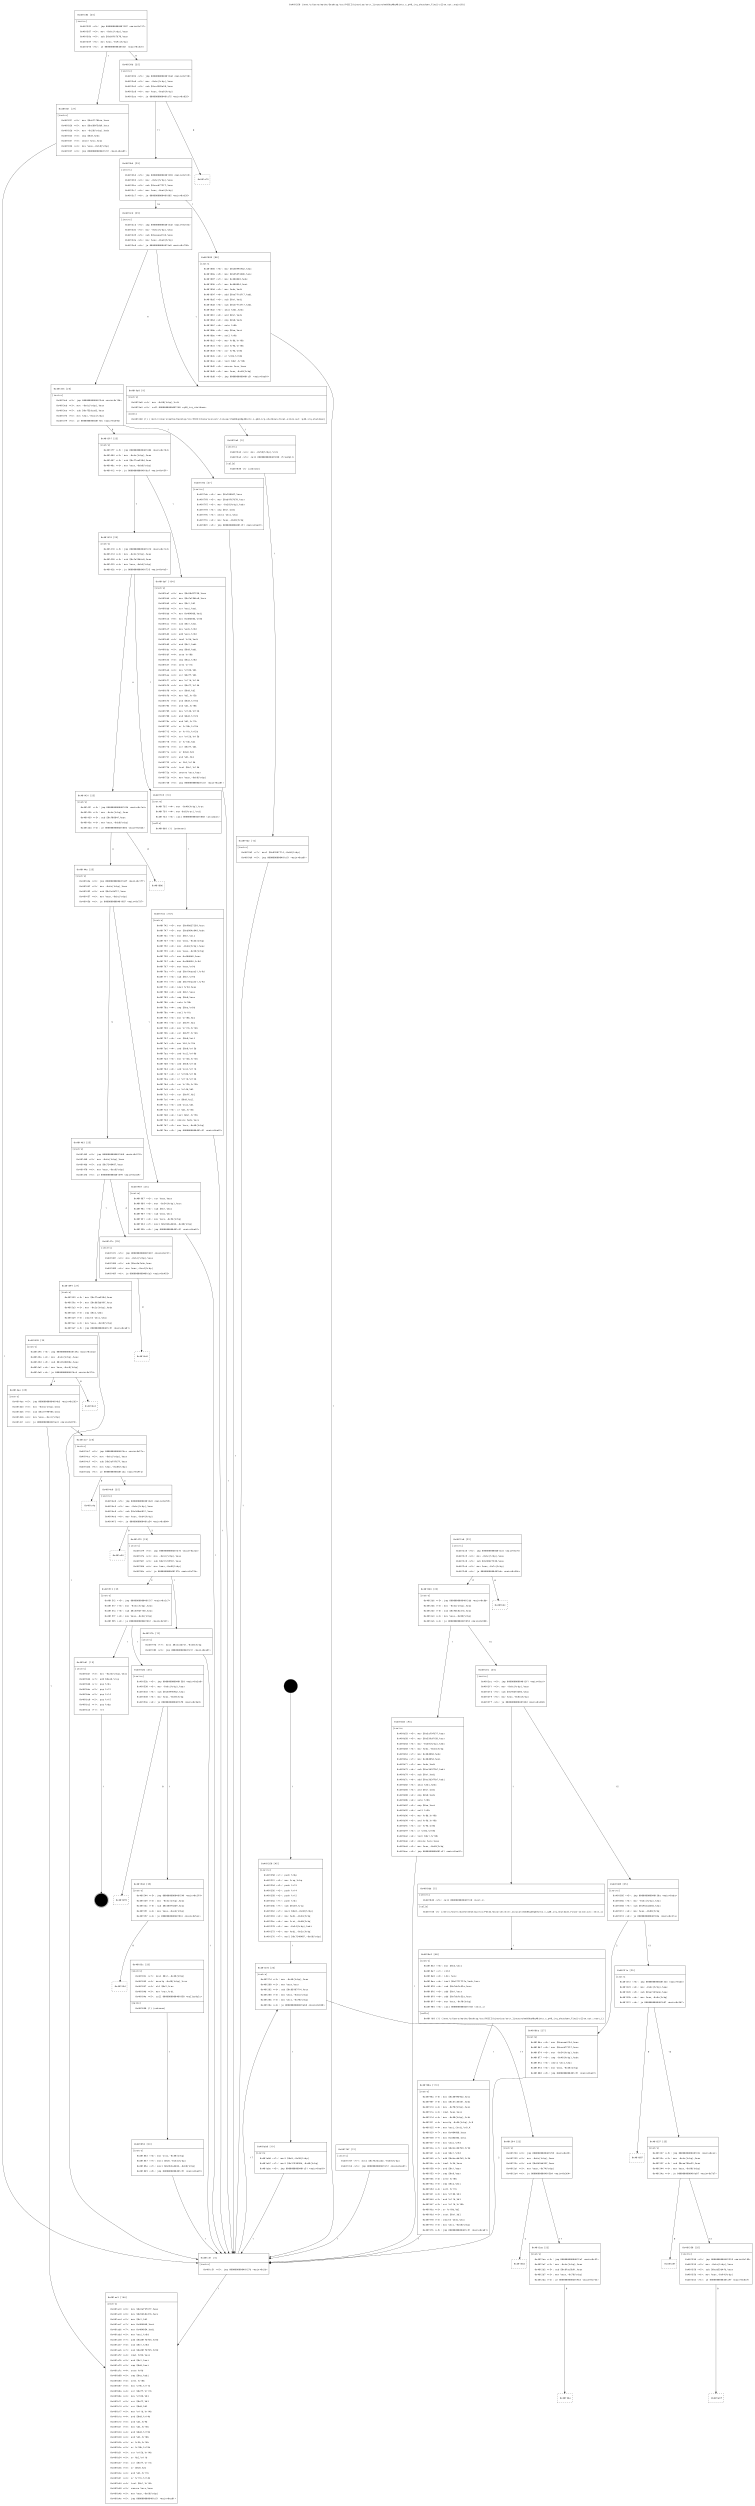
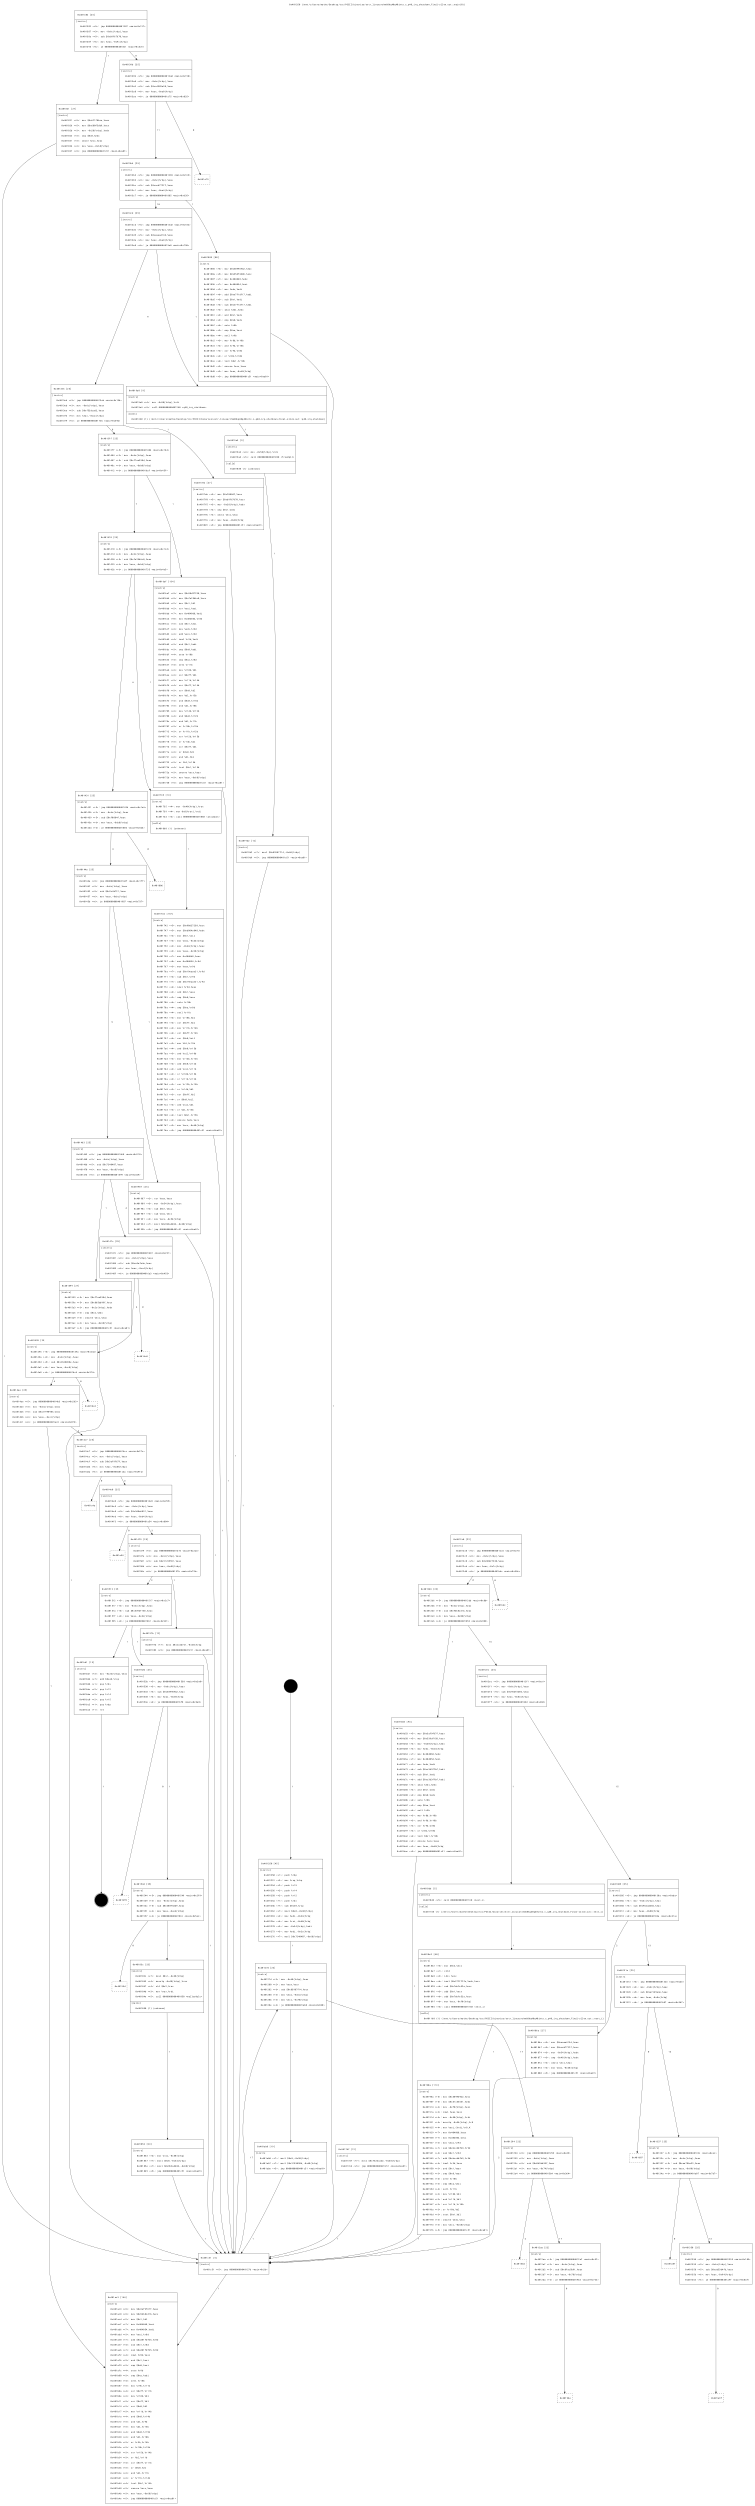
edge "0x40147c [25]" -> "0x401495 [25]": added, label "4"
edge "0x401544 [25]" -> "0x40183c [23]": added, label "1"
